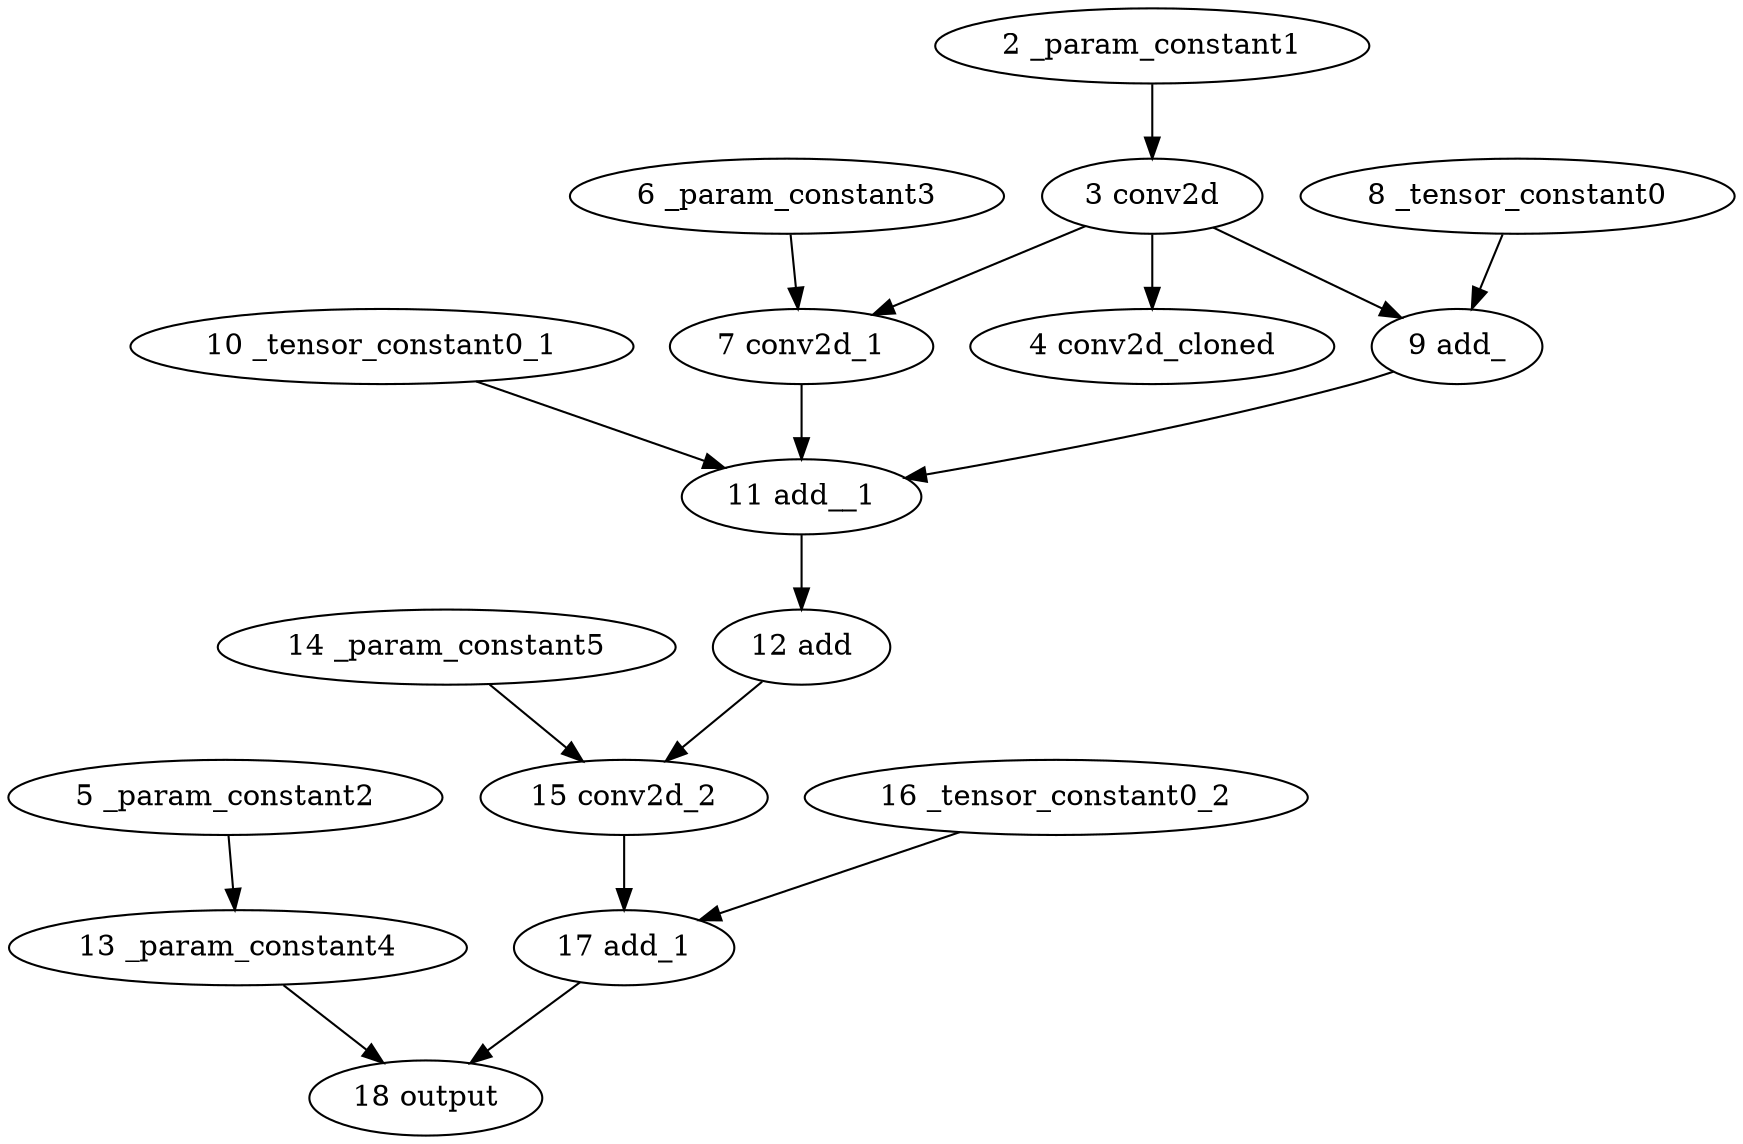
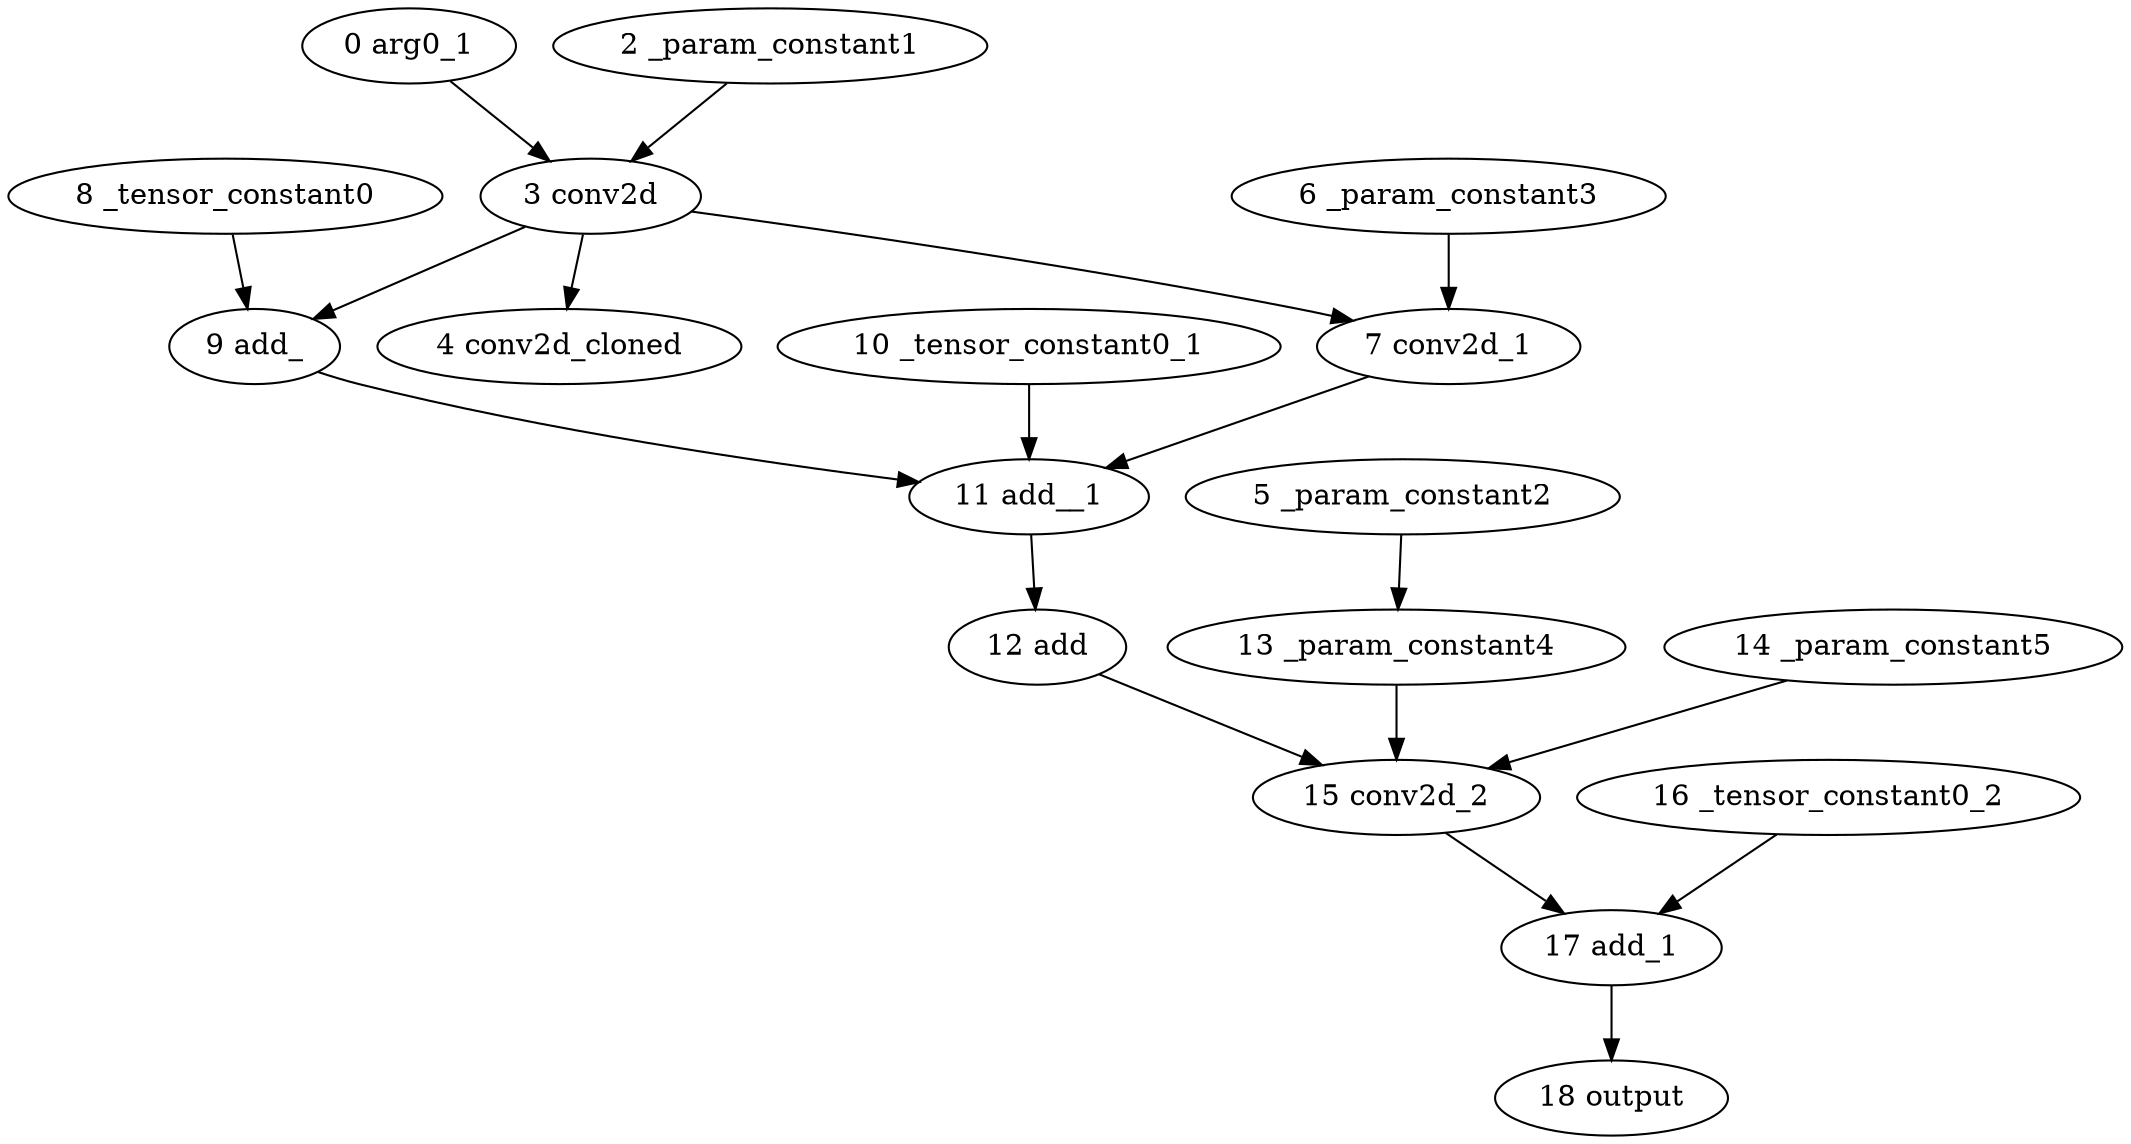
node "0 arg0_1": added
edge "13 _param_constant4" -> "18 output": now "13 _param_constant4" -> "15 conv2d_2"
